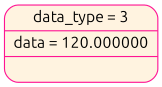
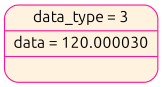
node "data_type = 3": text "data = 120.000000" -> "data = 120.000030"
